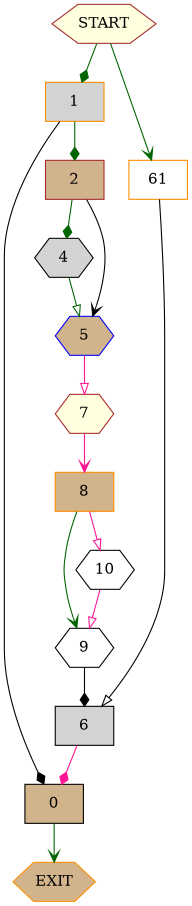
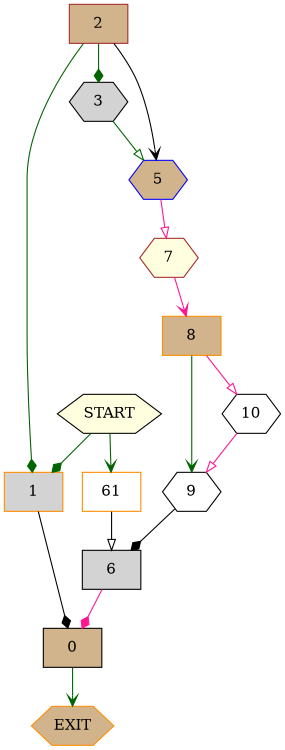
node "START": color brown -> black
edge "1" -> "2": reversed
node "4": label "4" -> "3"
